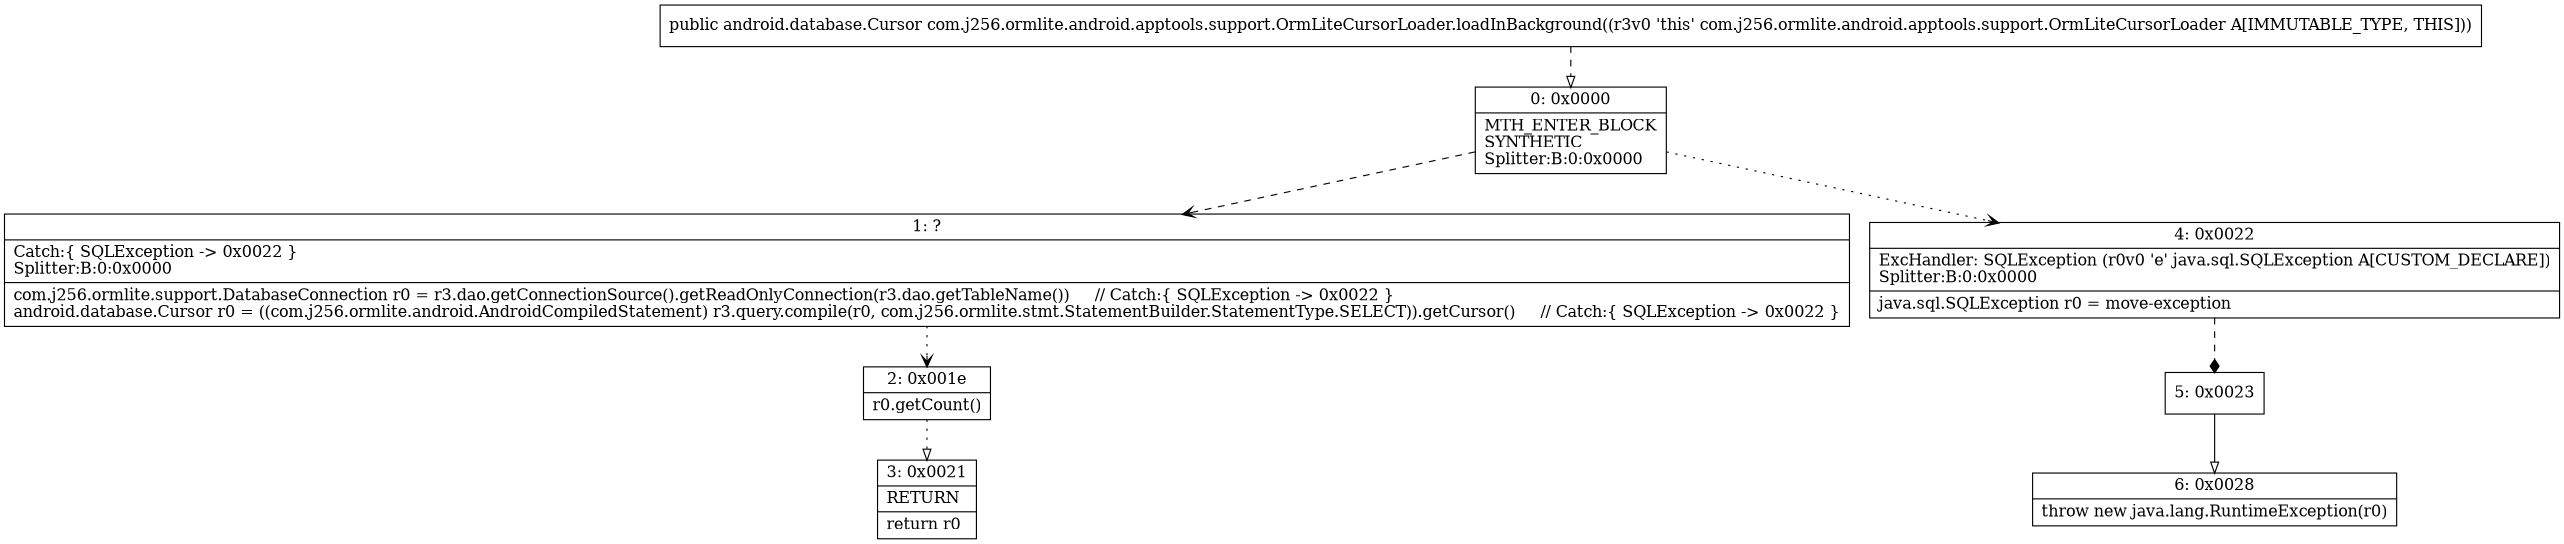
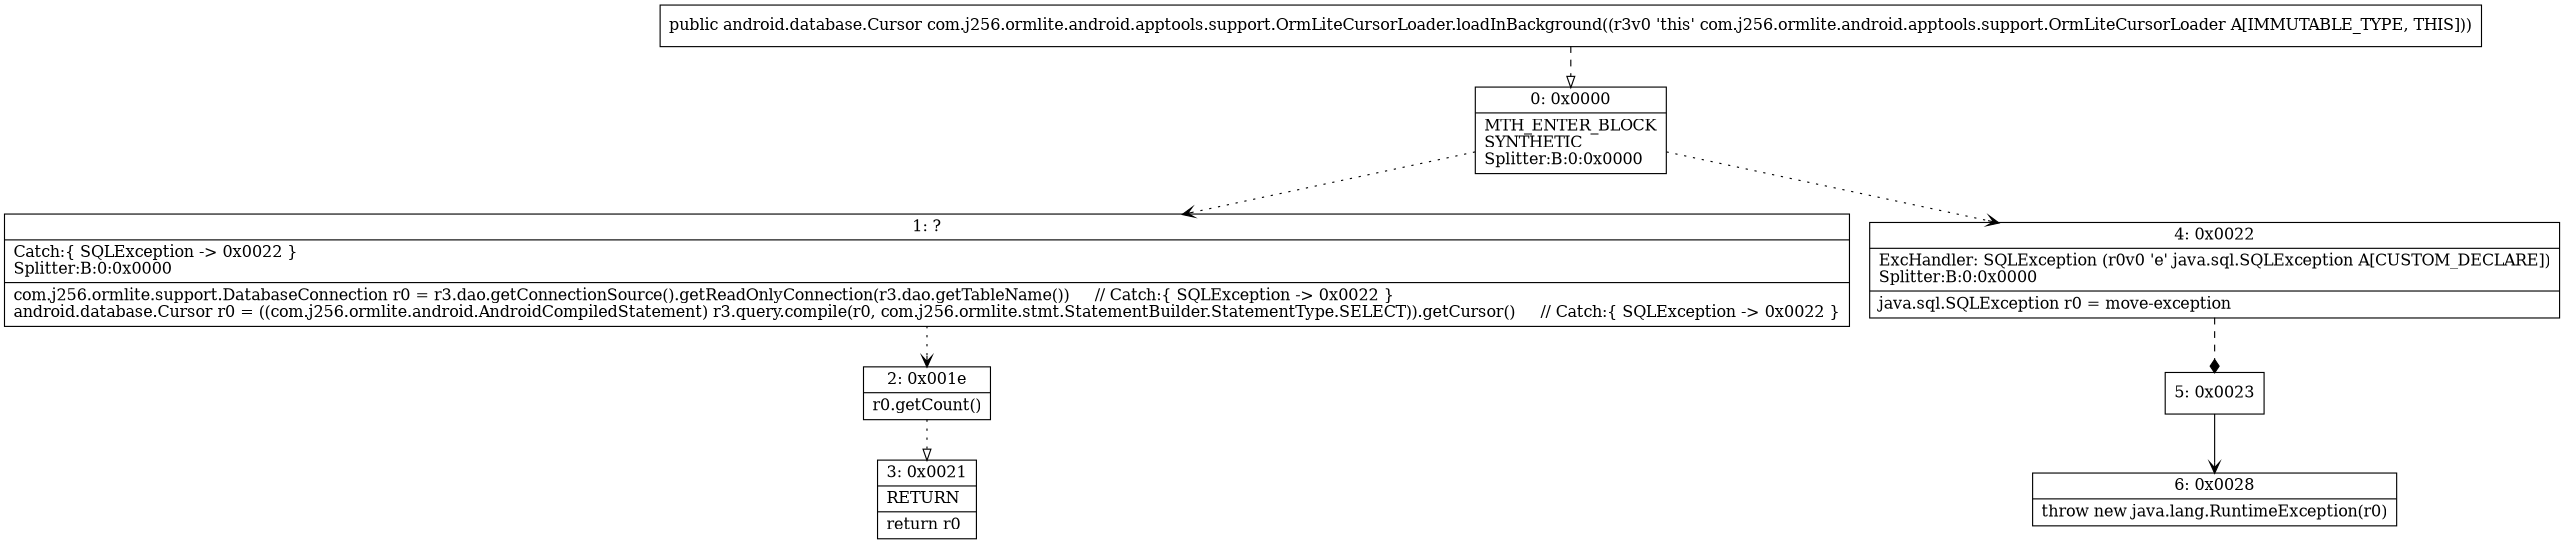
edge "0: 0x0000" -> "1: ?": style dashed -> dotted
edge "5: 0x0023" -> "6: 0x0028": arrowhead onormal -> vee
